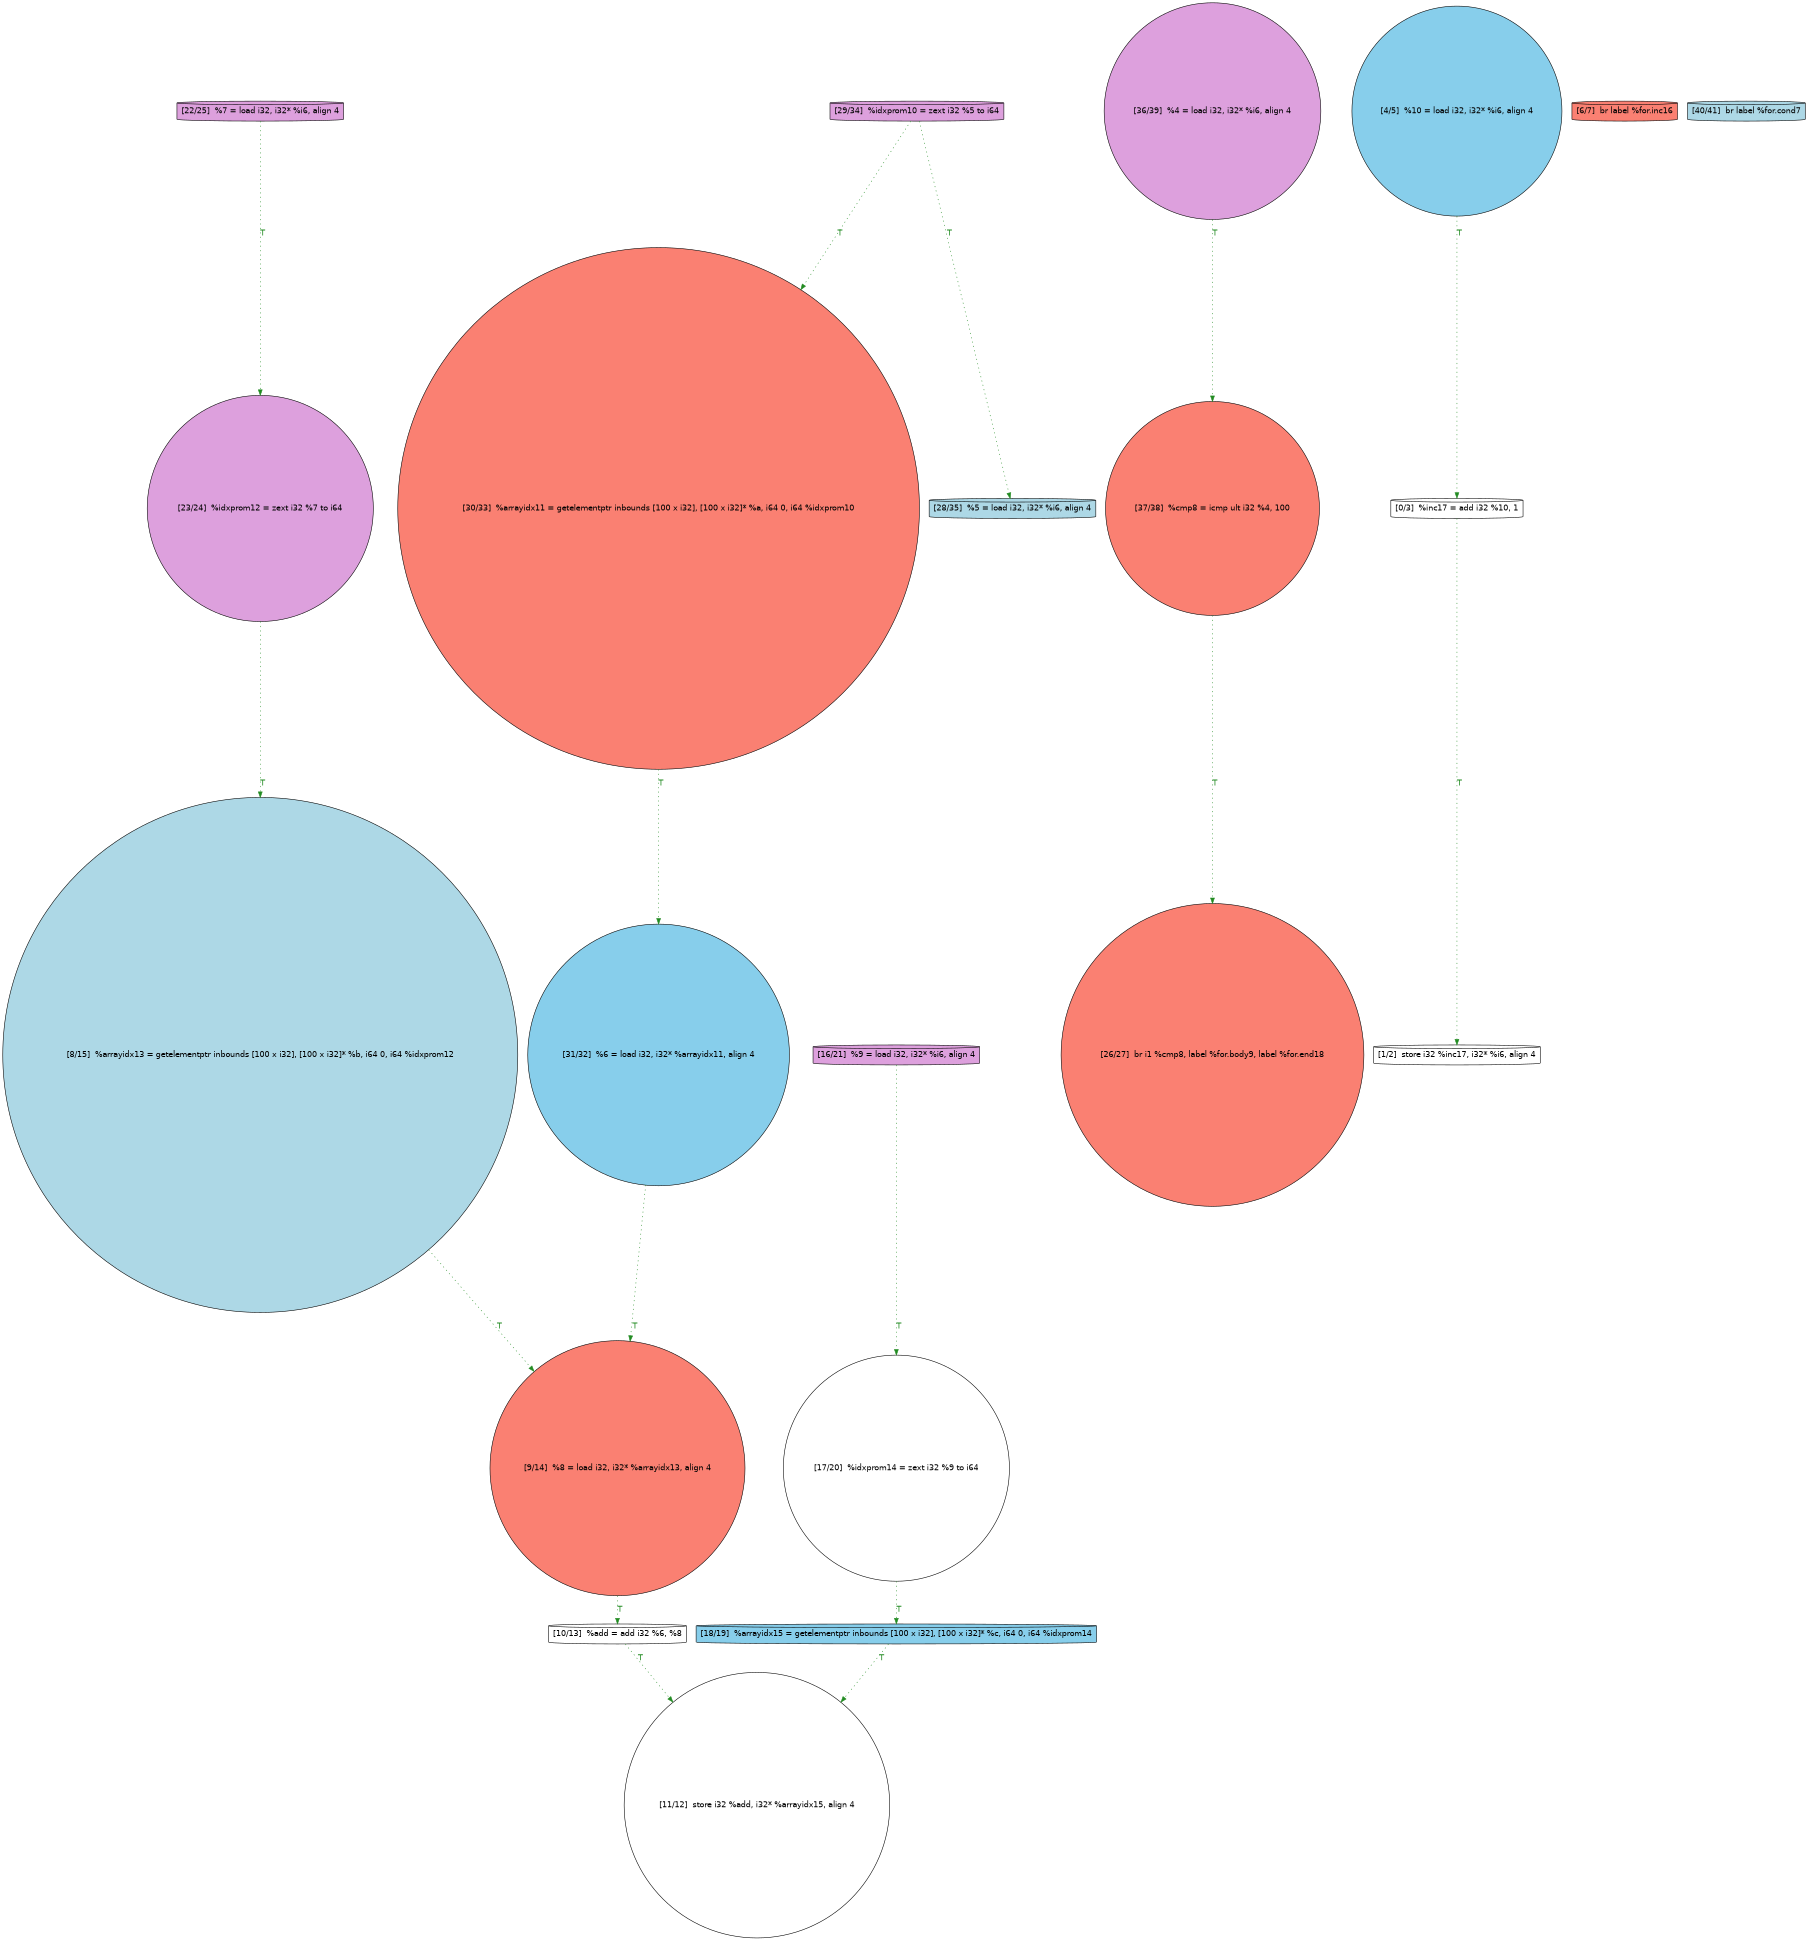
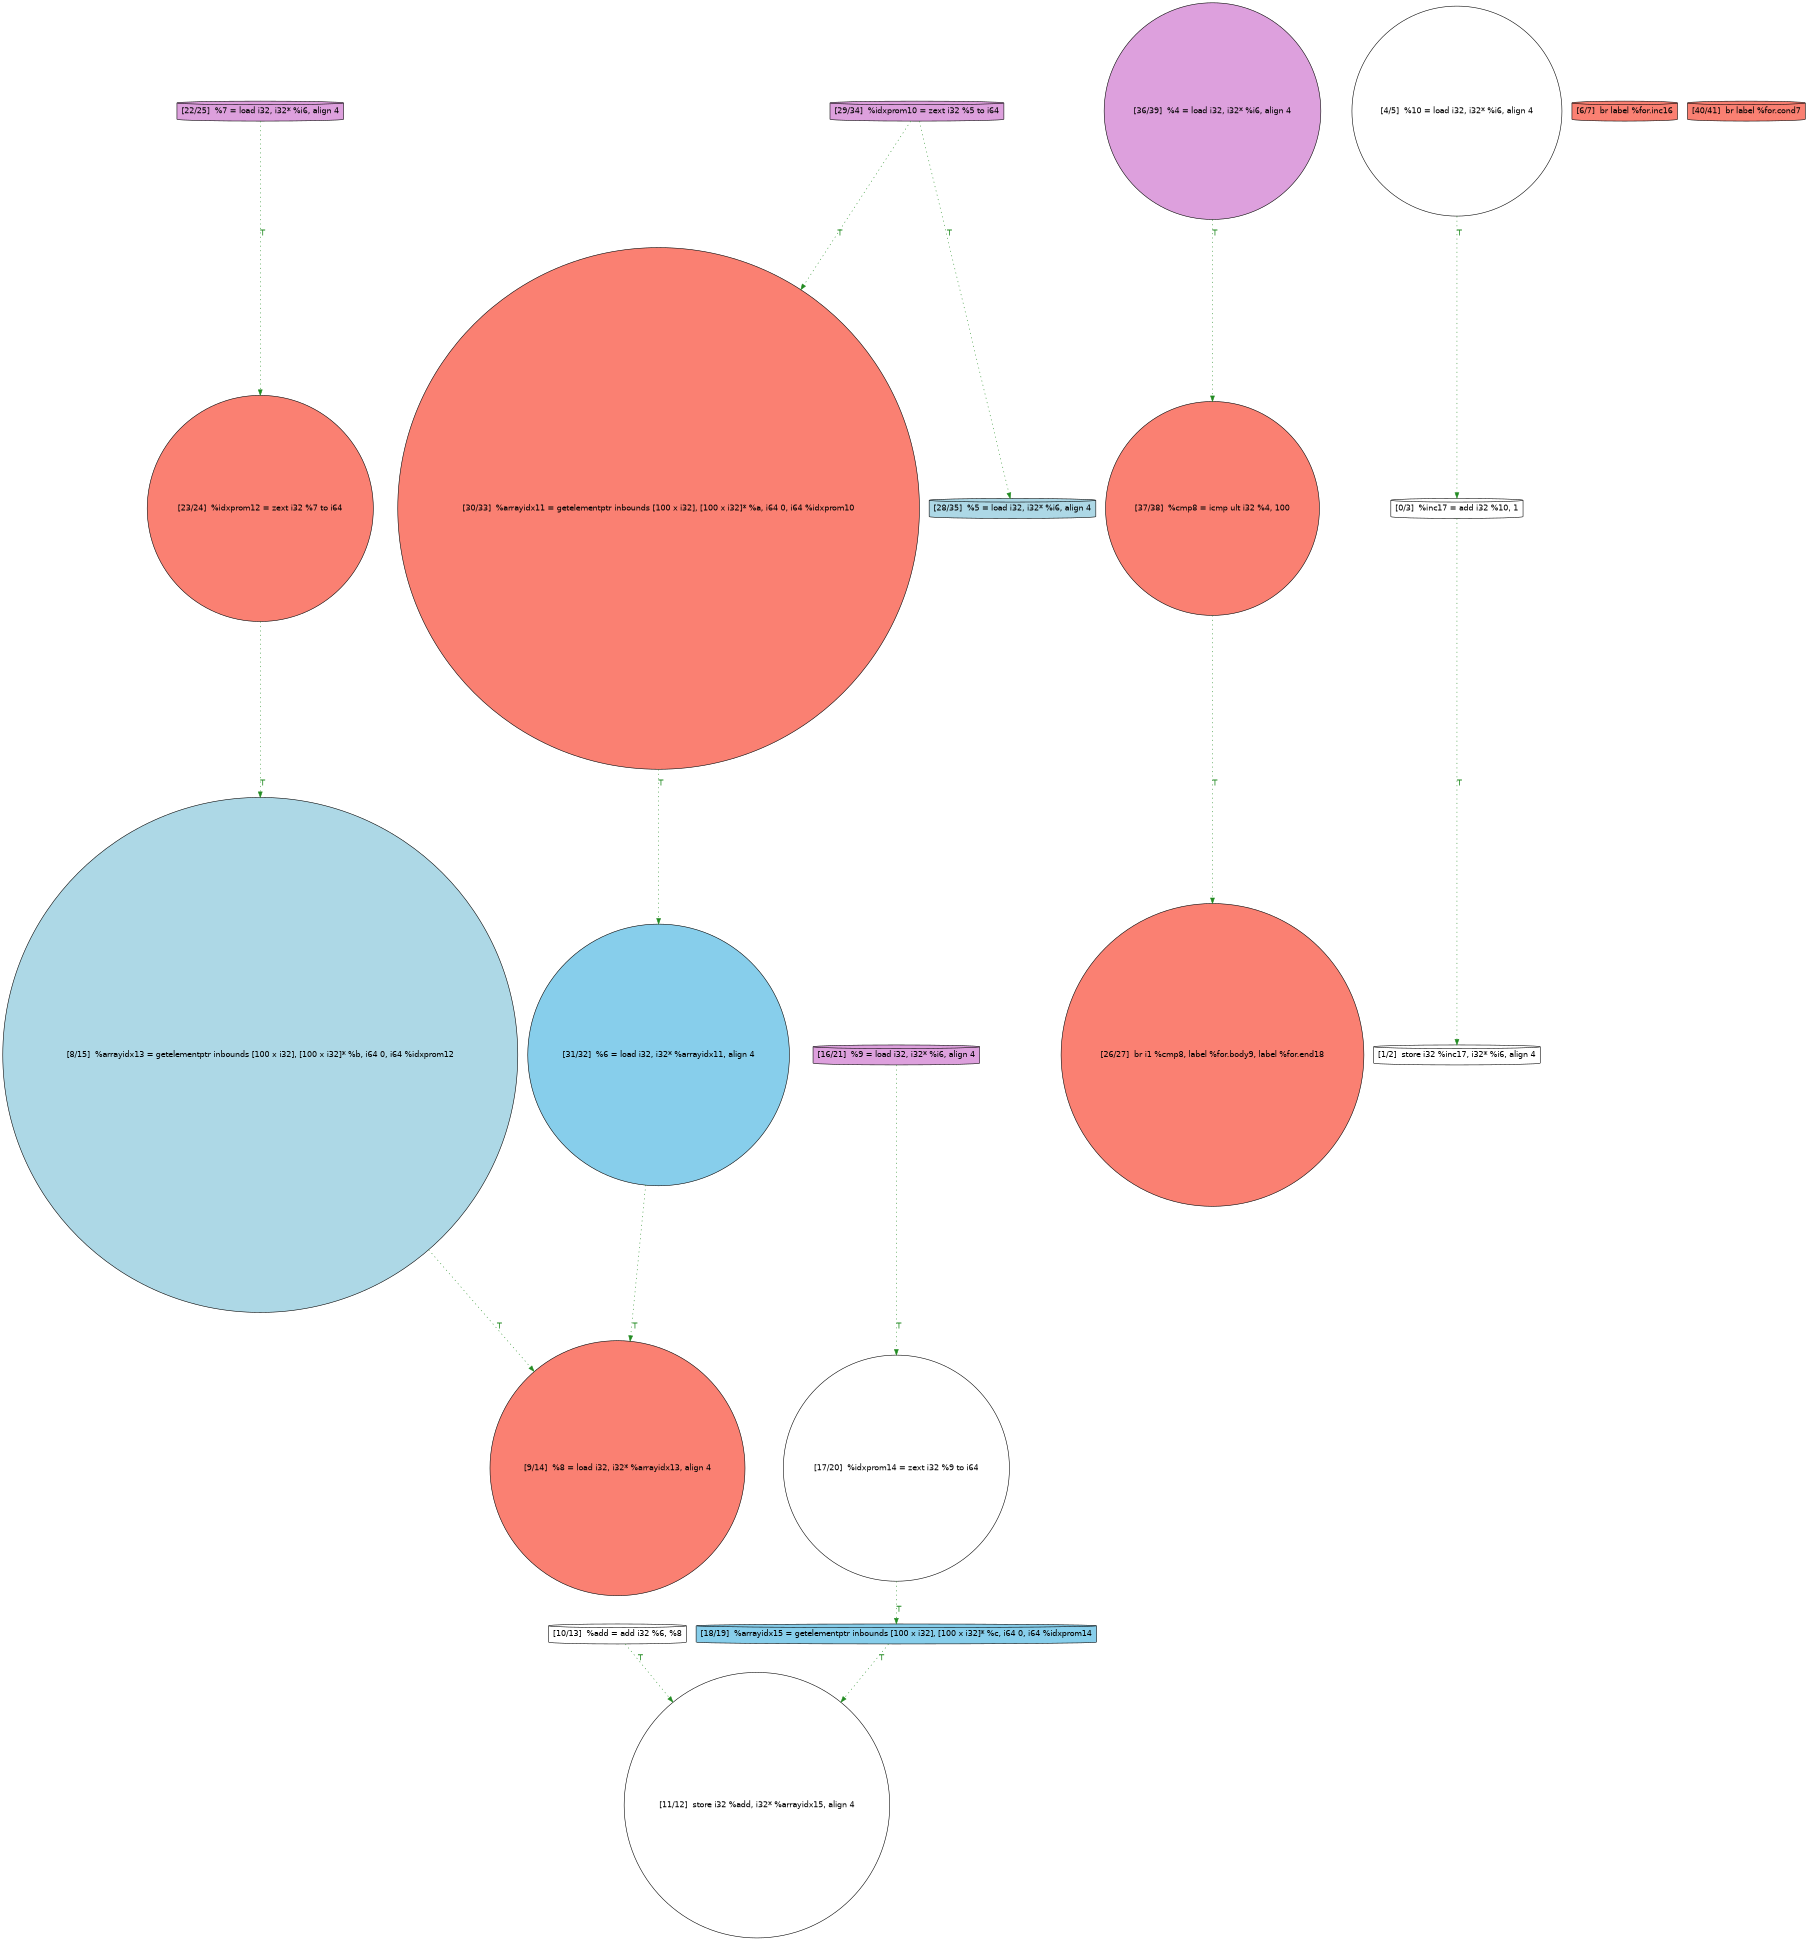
node "[4/5]  %10 = load i32, i32* %i6, align 4": fillcolor skyblue -> white
node "[40/41]  br label %for.cond7": fillcolor lightblue -> salmon
node "[23/24]  %idxprom12 = zext i32 %7 to i64": fillcolor plum -> salmon
edge "[9/14]  %8 = load i32, i32* %arrayidx13, align 4" -> "[10/13]  %add = add i32 %6, %8": removed, label "T"
